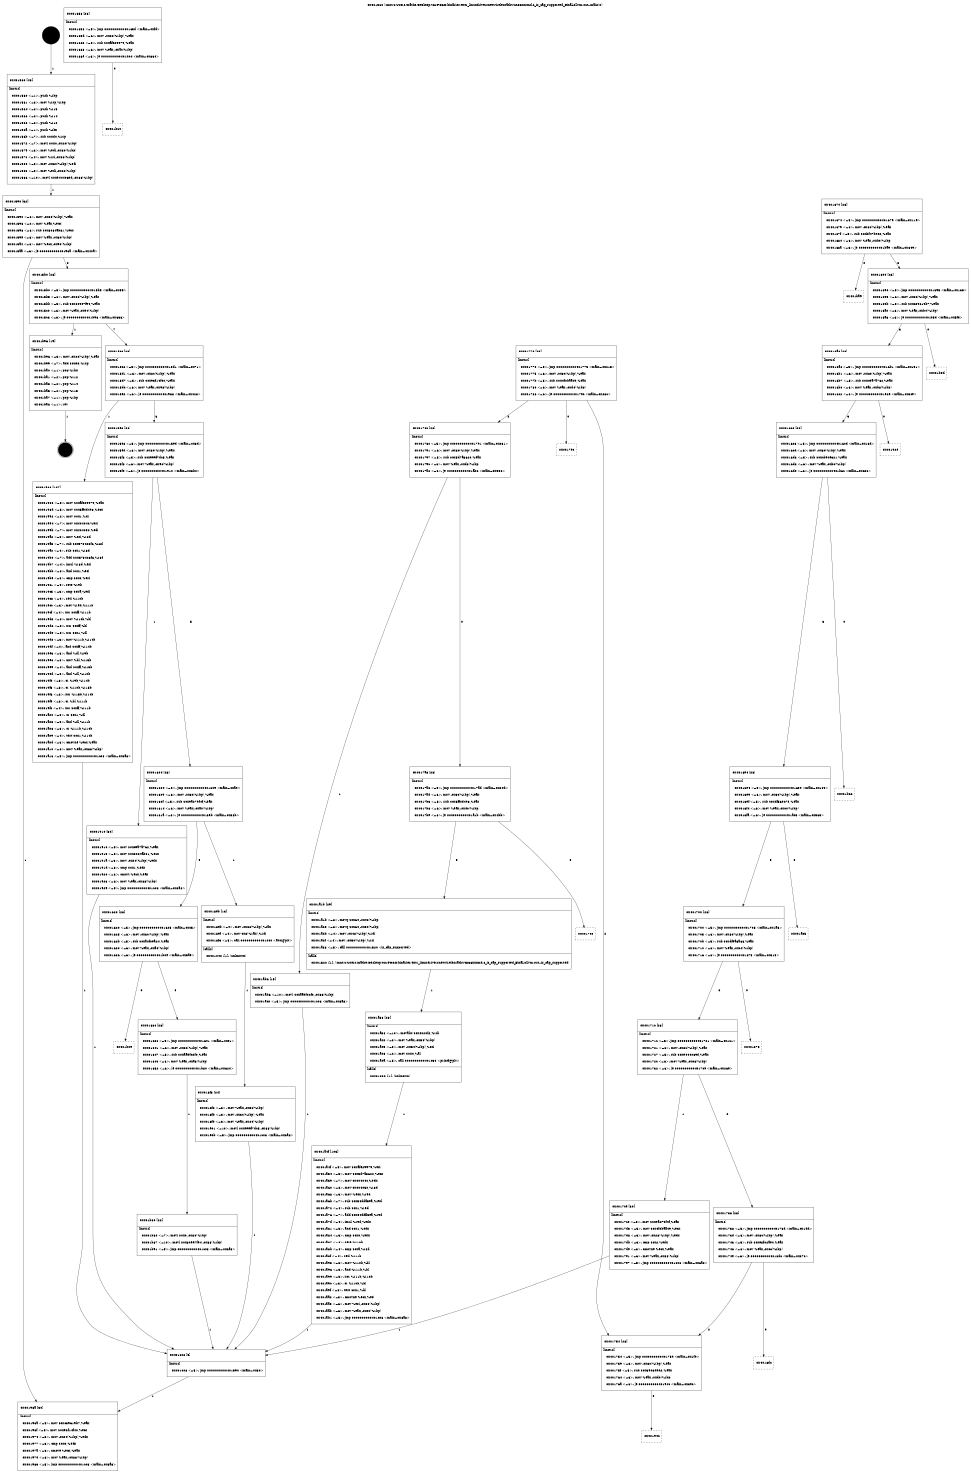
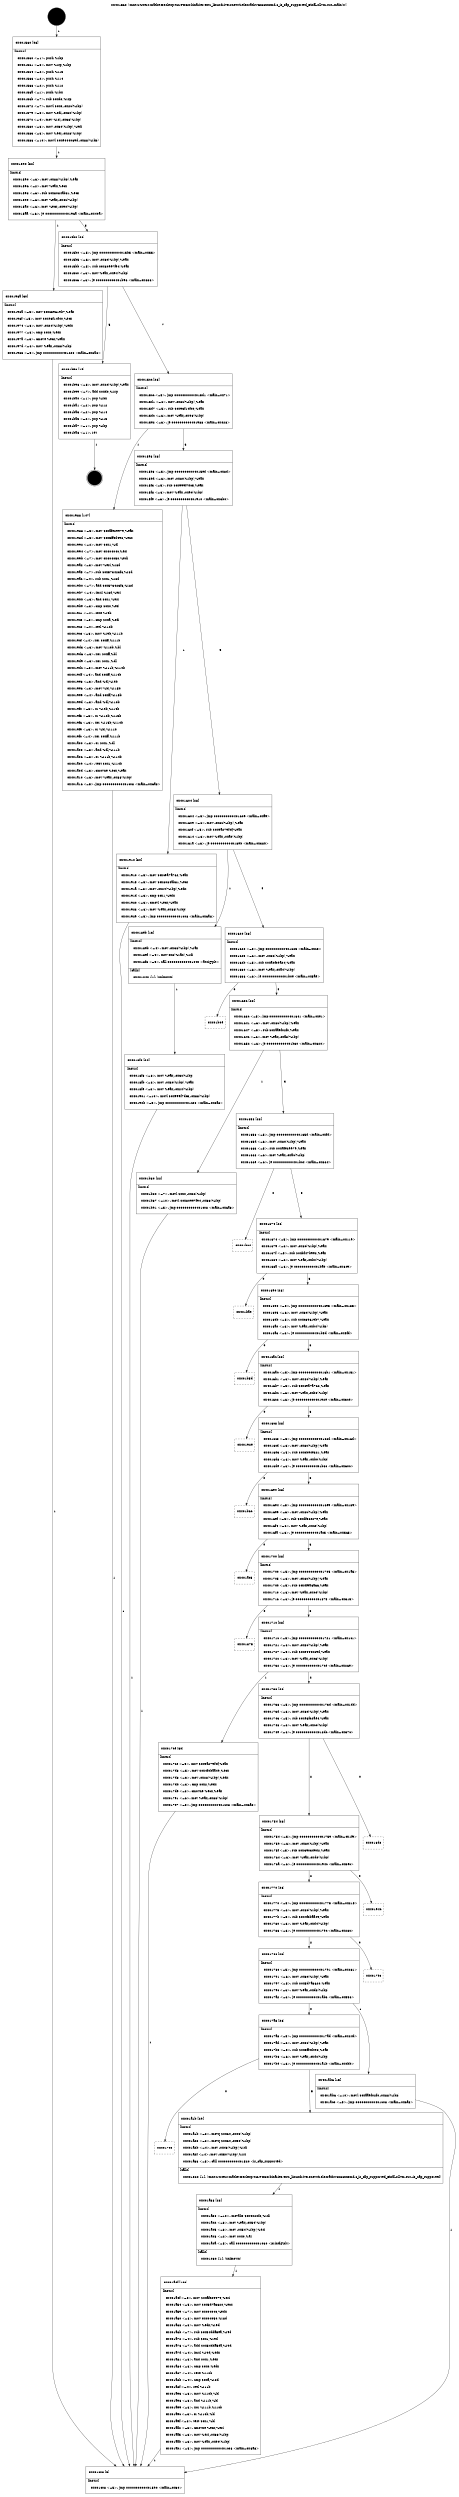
edge "0x4015b0 [28]" -> "0x401b96 [19]": label " 1" -> " 5"
edge "0x401770 [28]" -> "0x401754 [28]": reversed
edge "0x40163c [28]" -> "0x401658 [28]": added, label "3"
edge "0x401658 [28]" -> "0x401674 [28]": added, label "3"
edge "0x401c08 [5]" -> "0x40196a [30]": reversed
